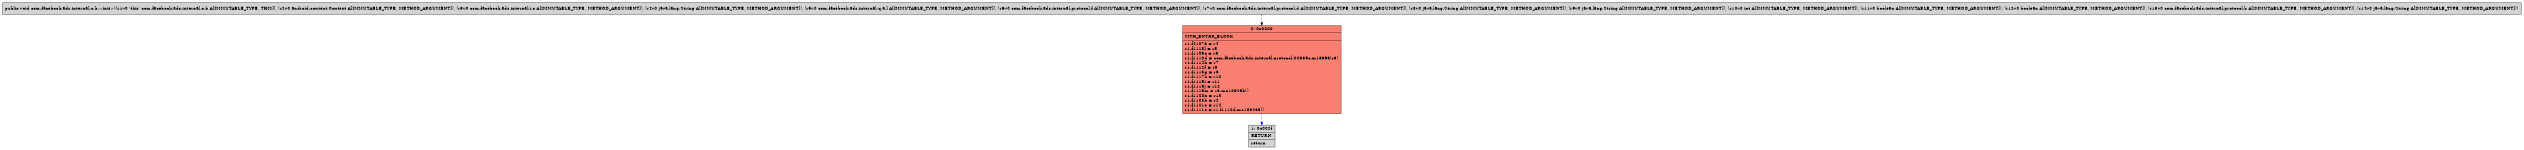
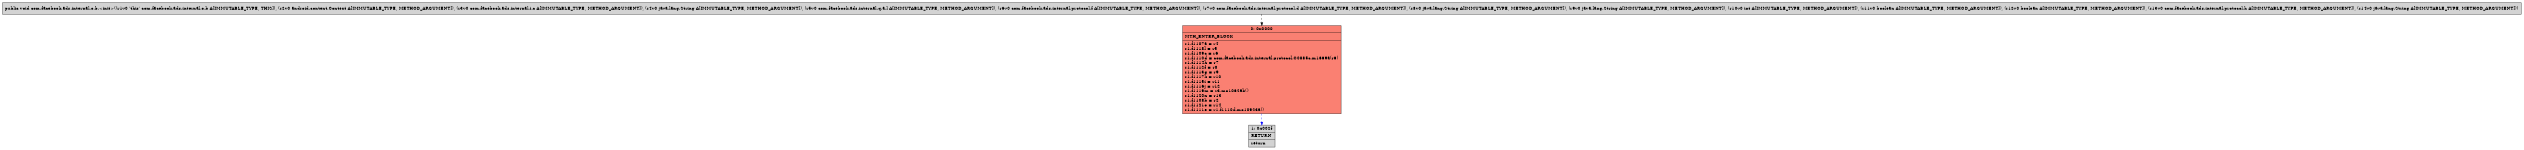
node "0: 0x0000": text "r1.f4107a = r4" -> "r1.f1107a = r4"
